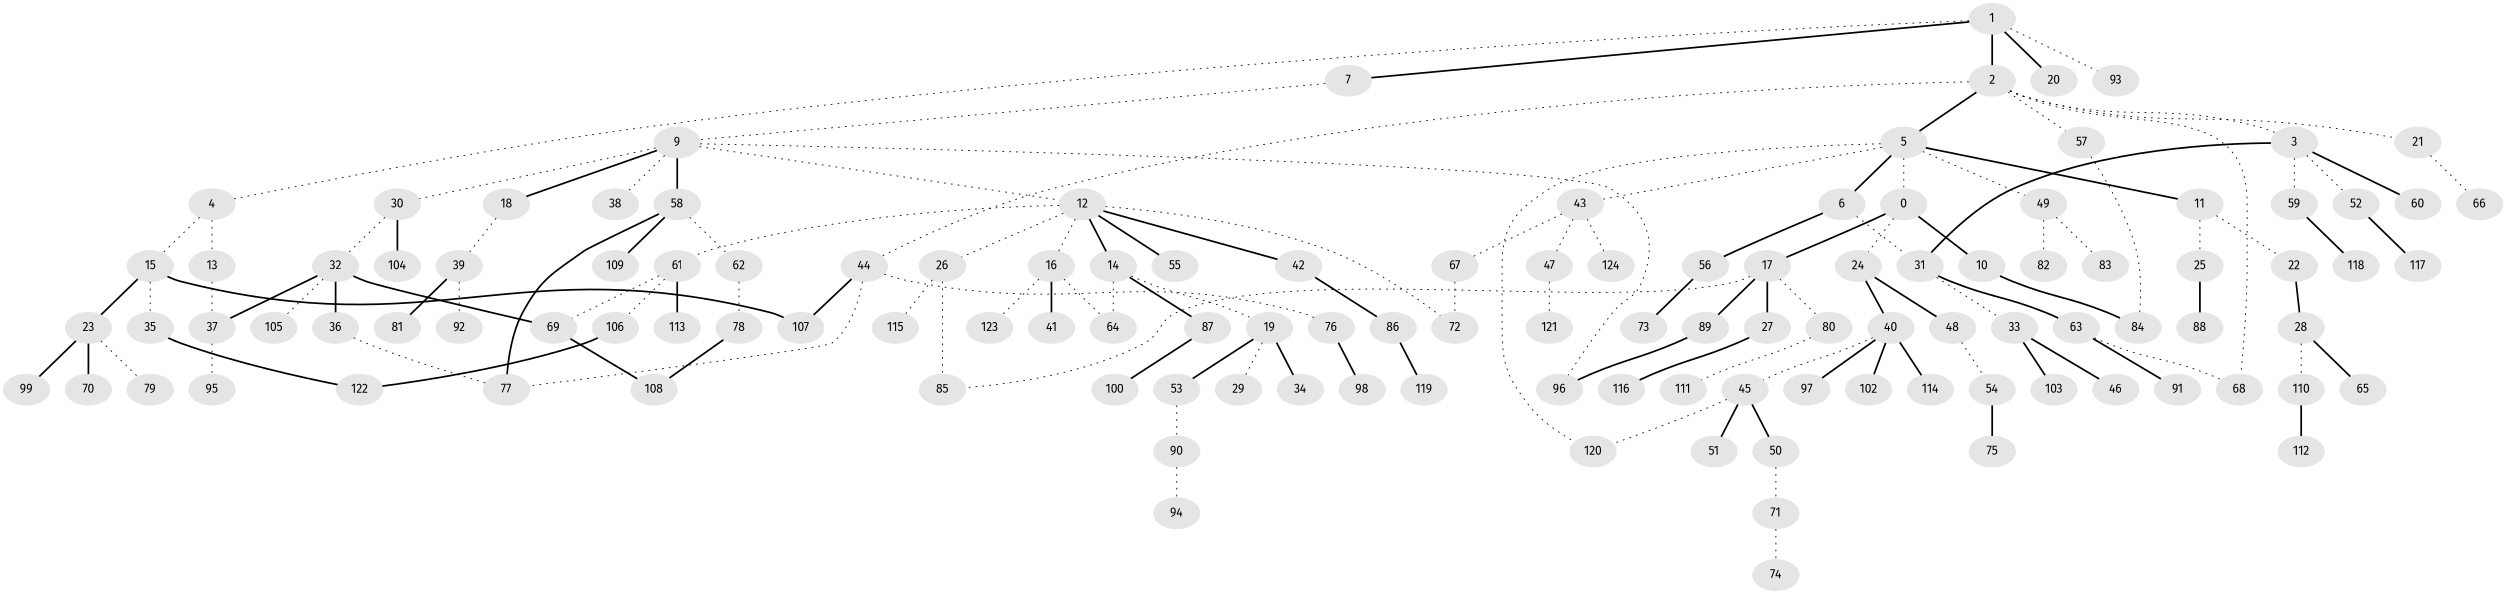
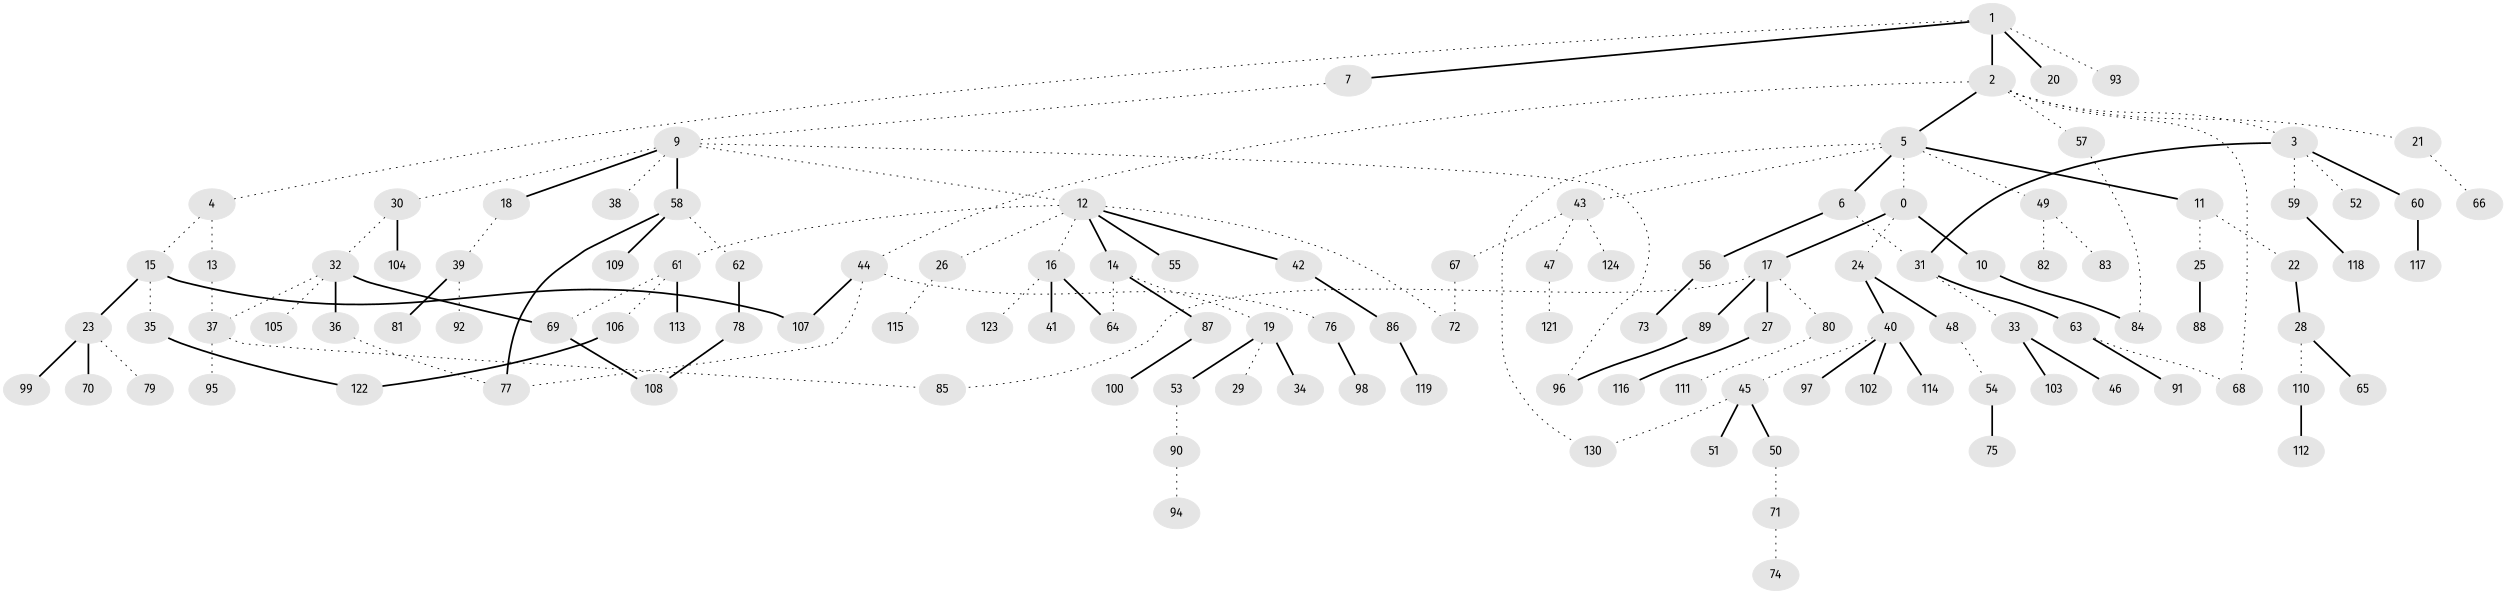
edge "52" -- "117": now "60" -- "117"
edge "32" -- "37": style bold -> dotted
edge "62" -- "78": style dotted -> bold
edge "16" -- "64": style dotted -> bold
edge "26" -- "85": now "37" -- "85"
node "120": label "120" -> "130"
